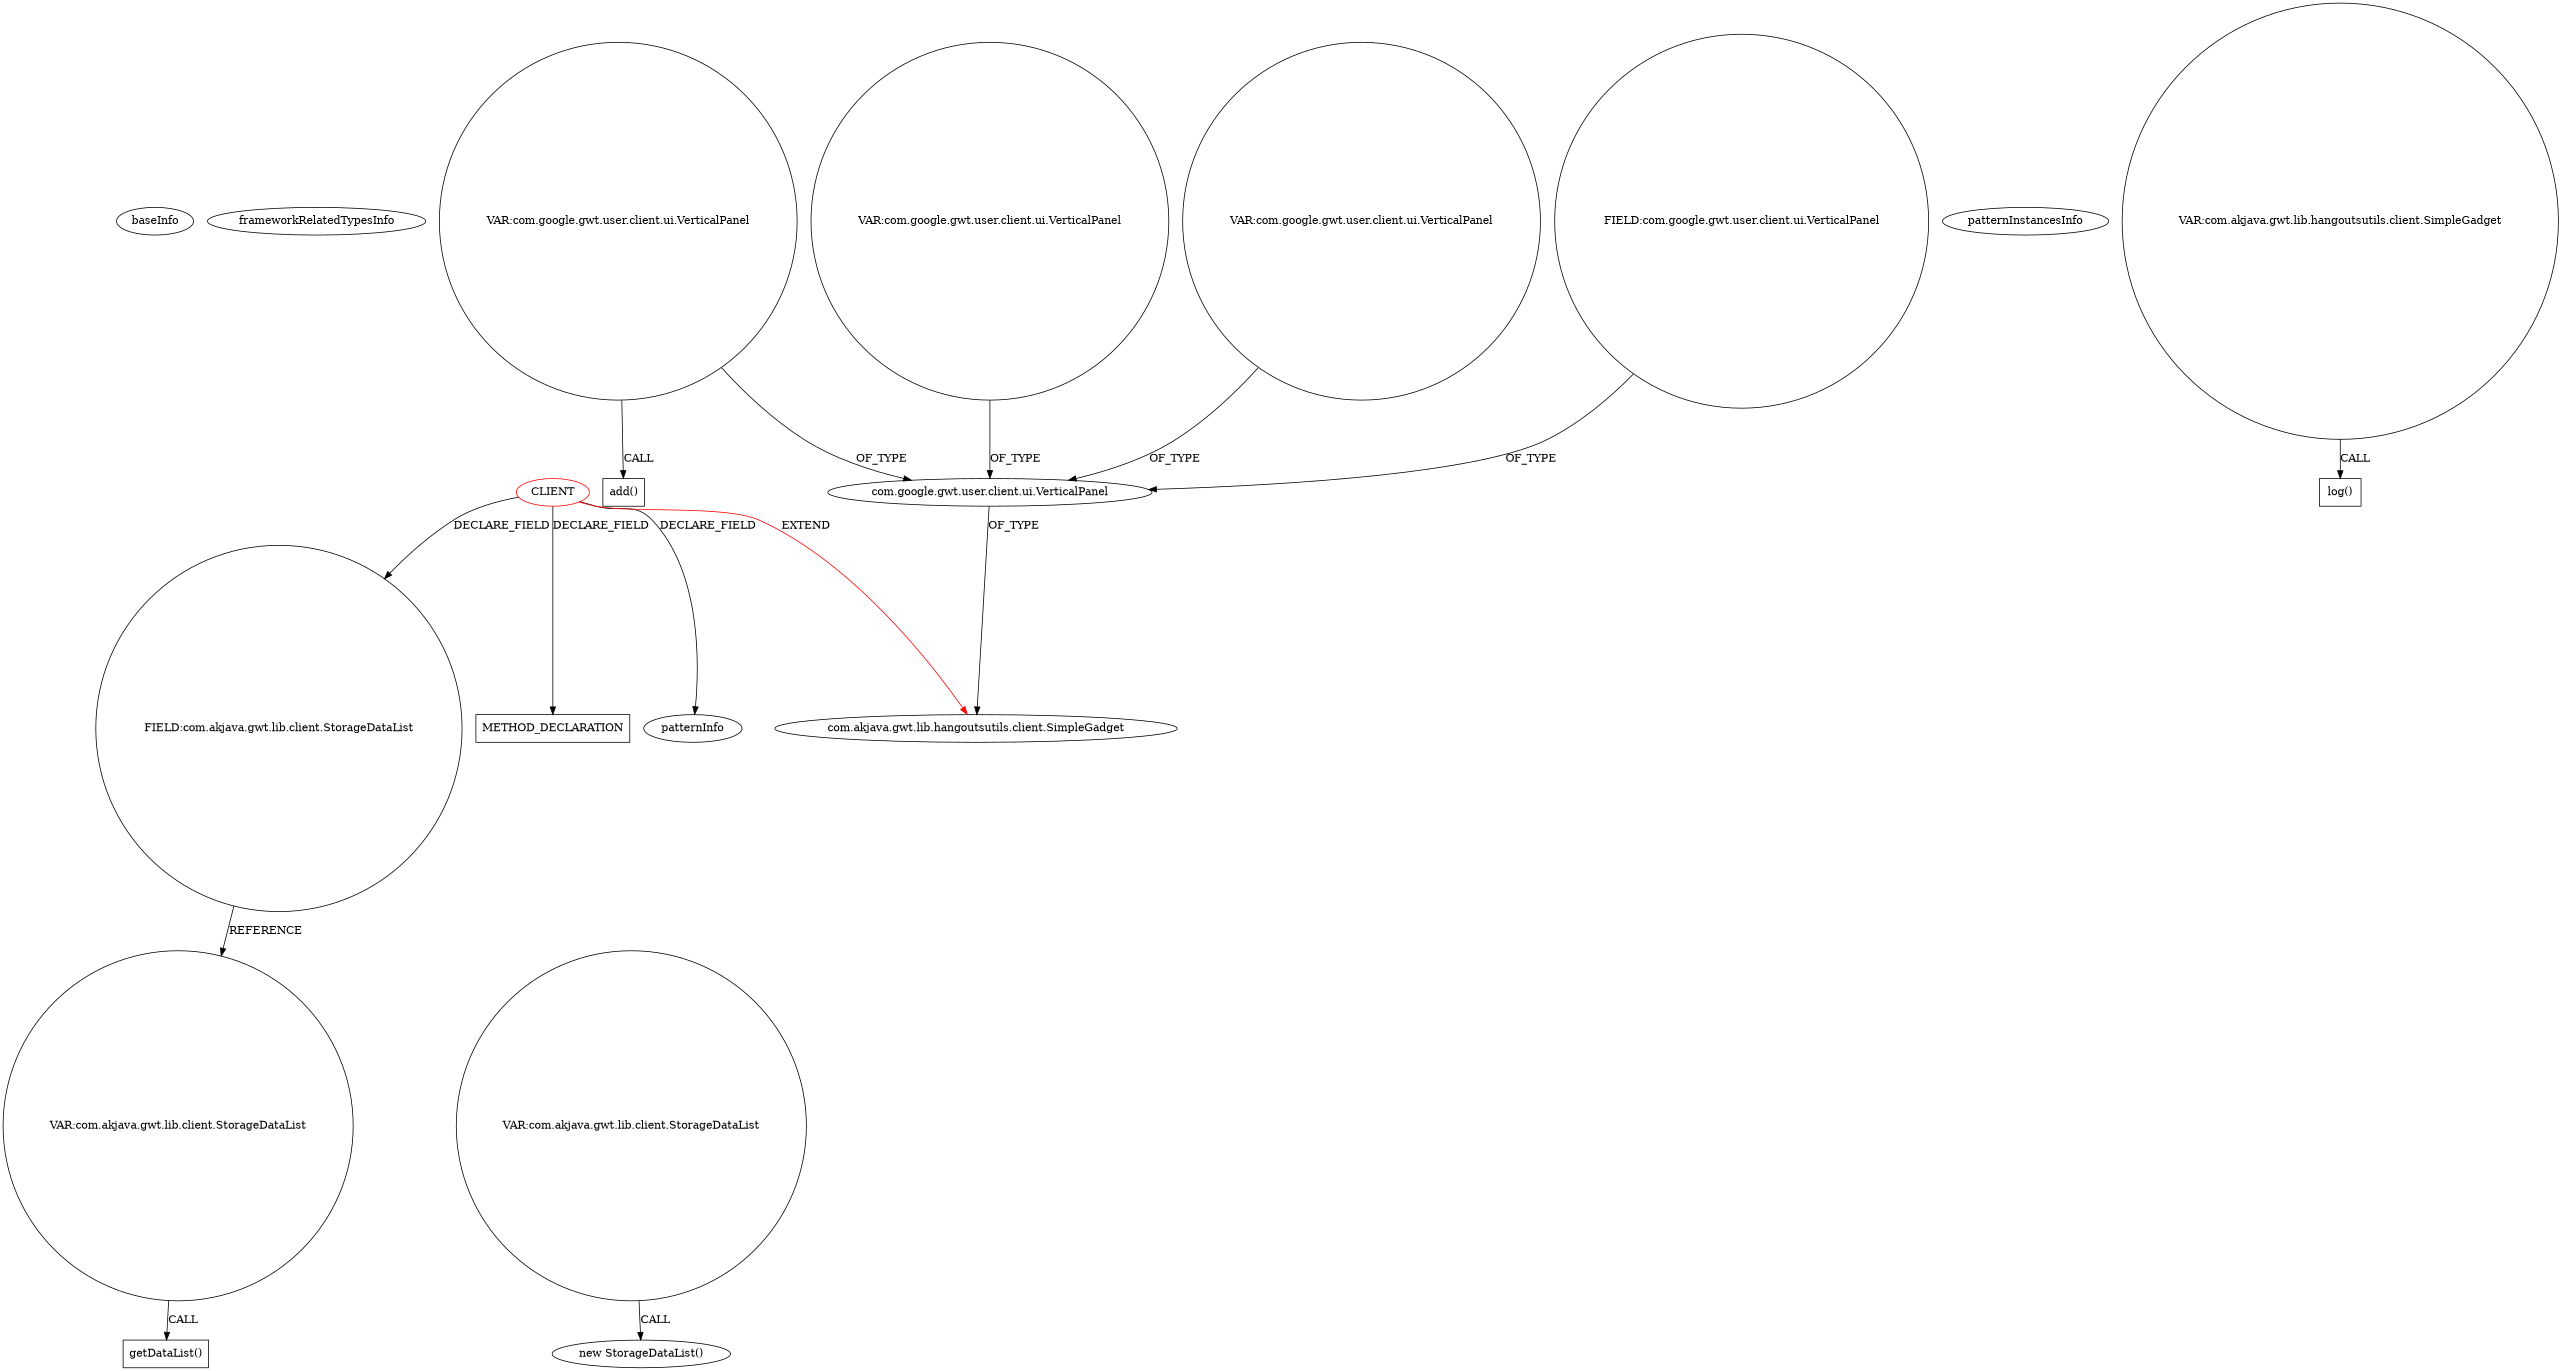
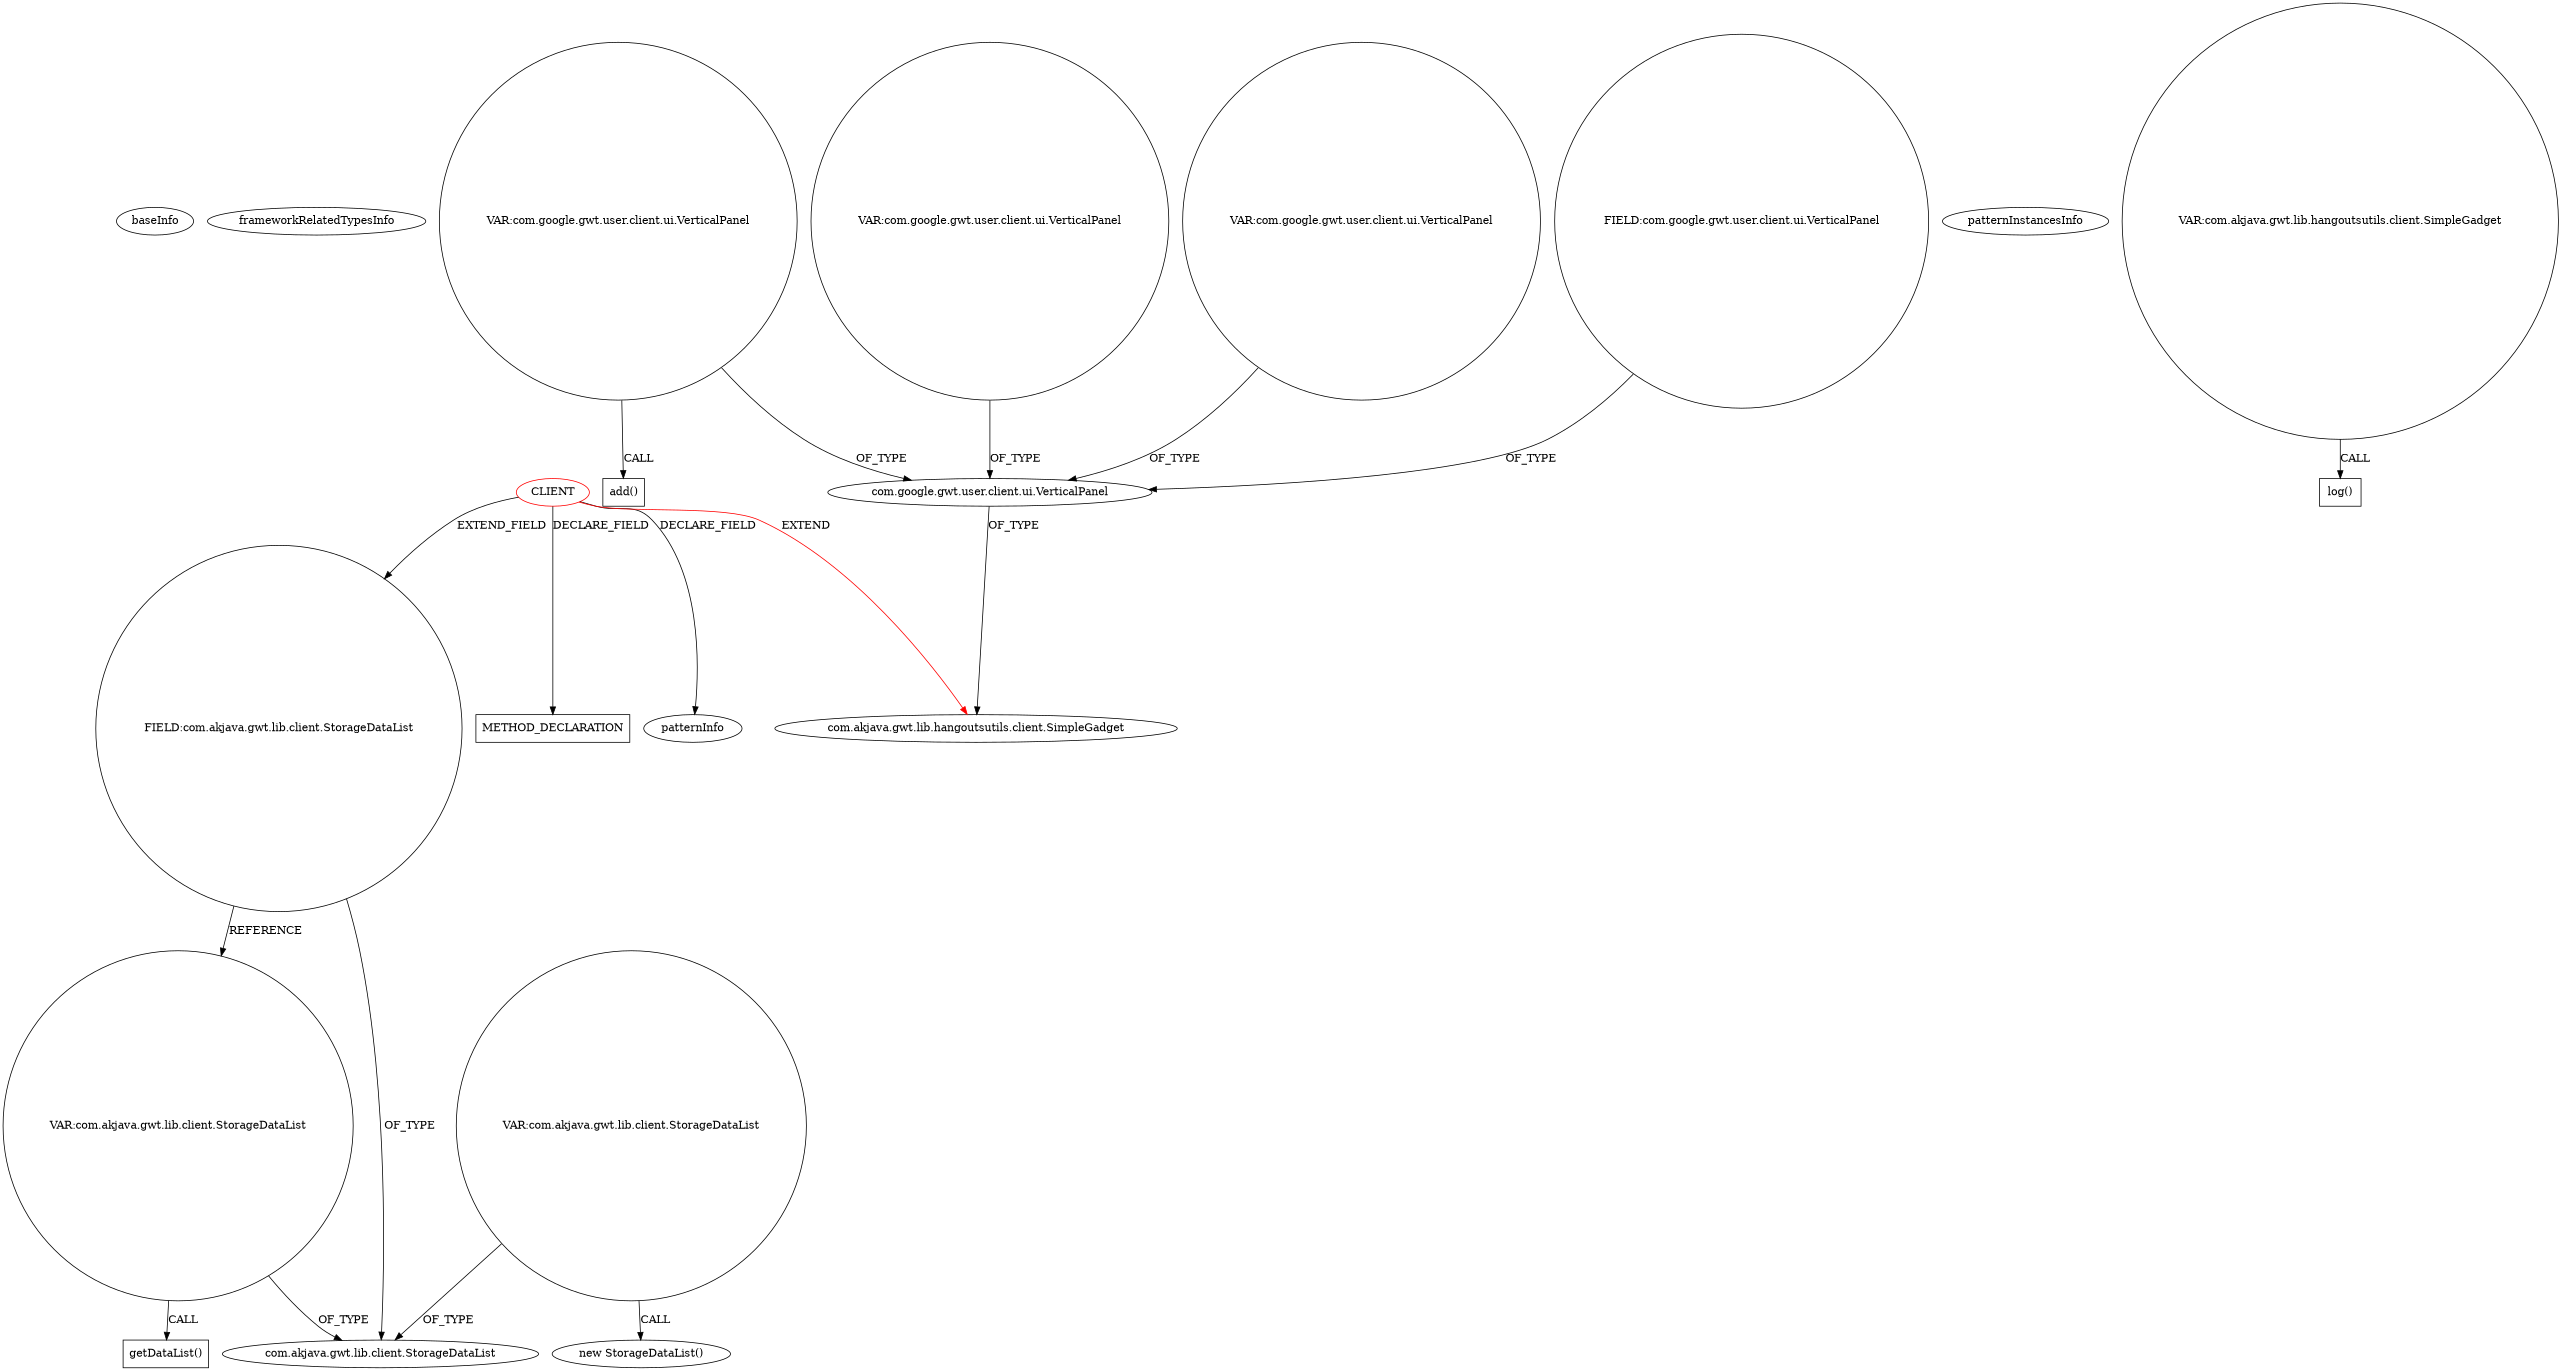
edge "CLIENT" -> "FIELD:com.akjava.gwt.lib.client.StorageDataList": label "DECLARE_FIELD" -> "EXTEND_FIELD"
node "com.akjava.gwt.lib.client.StorageDataList": added
